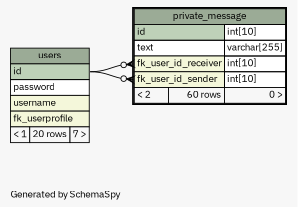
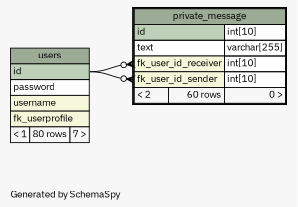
node "users": text "20 rows" -> "80 rows"
